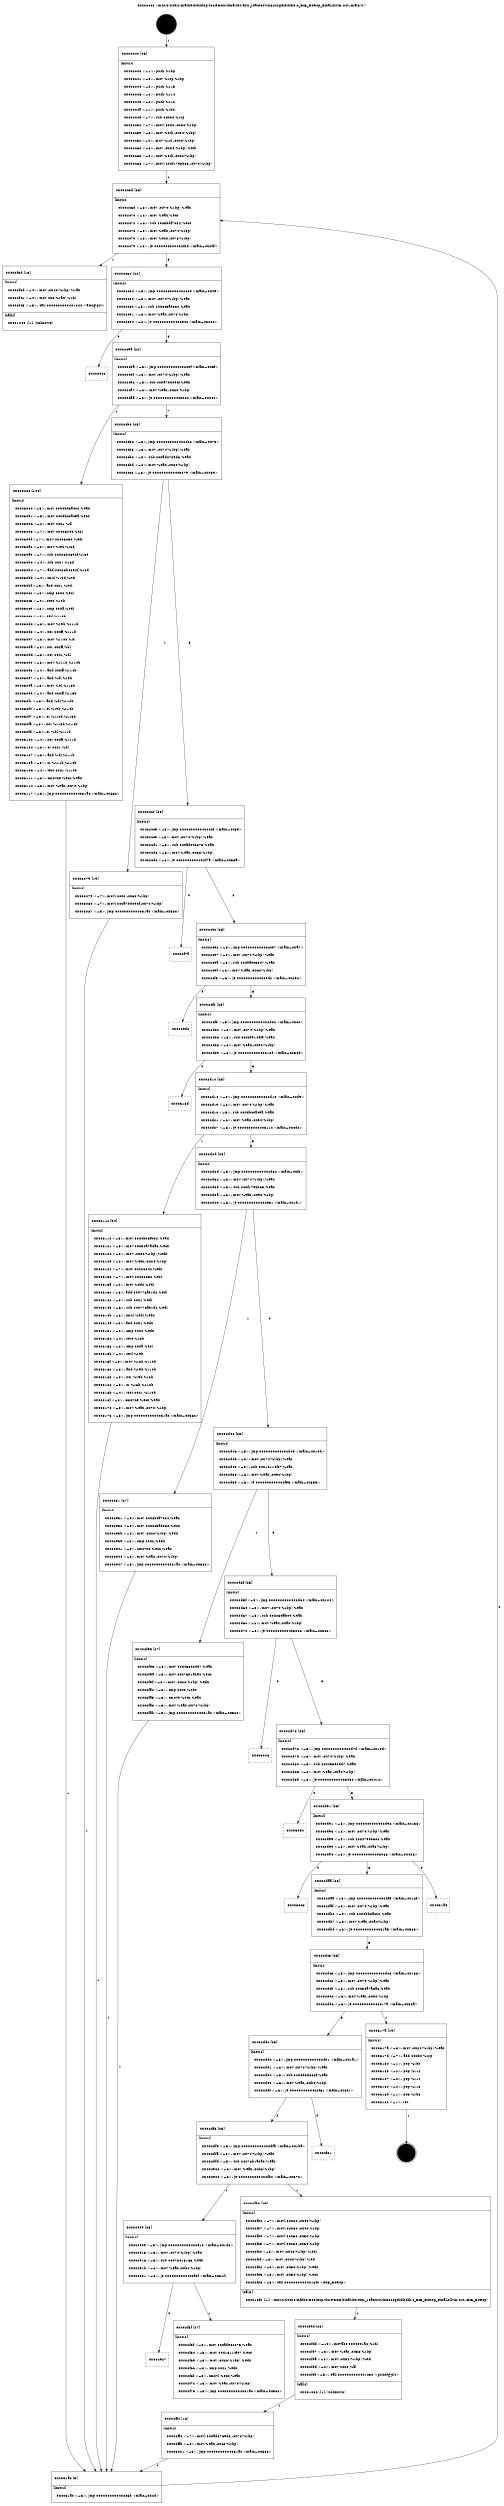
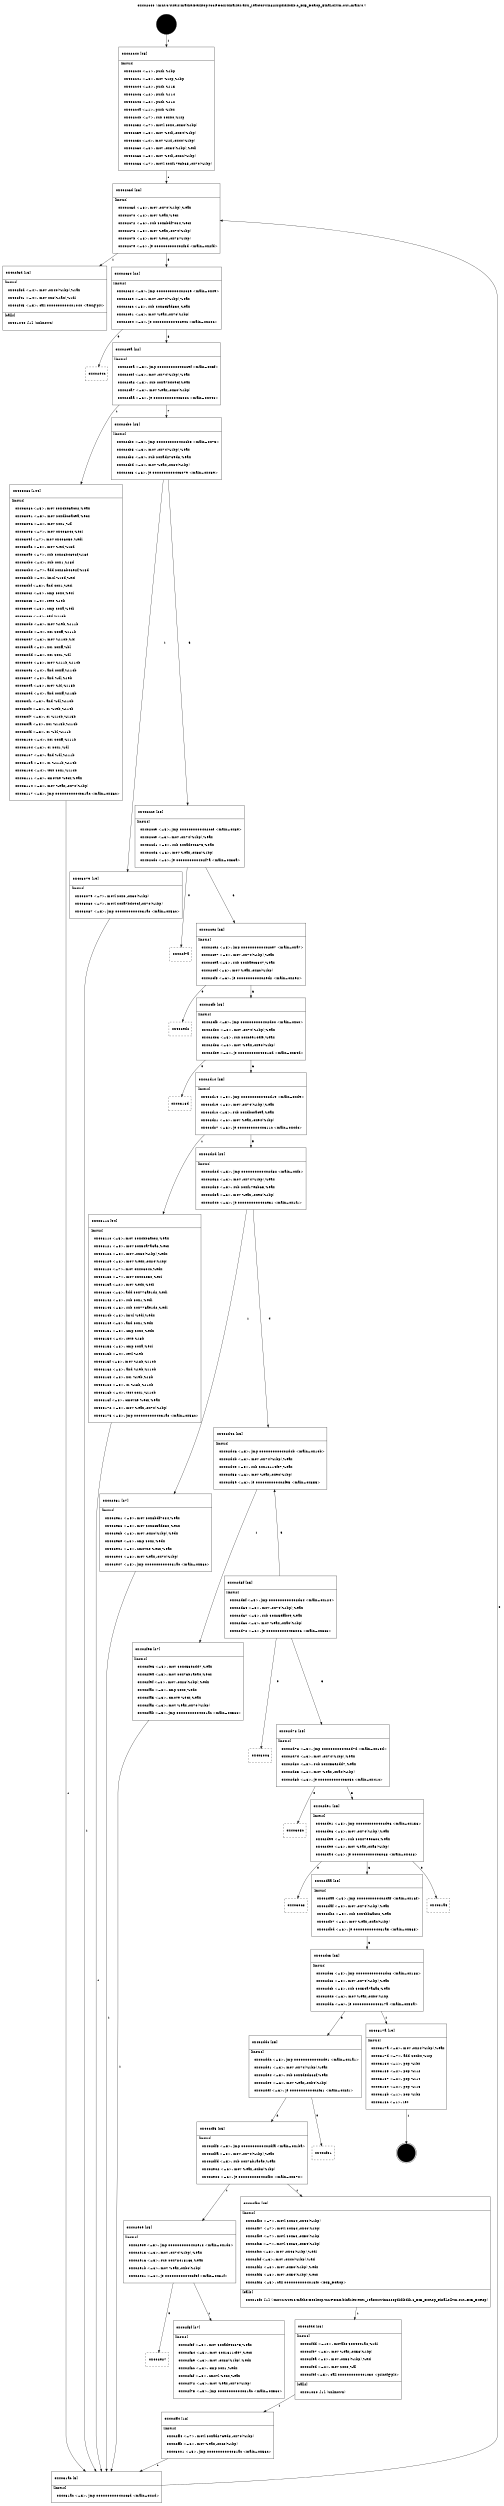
edge "0x402d46 [25]" -> "0x402d5f [25]": reversed
